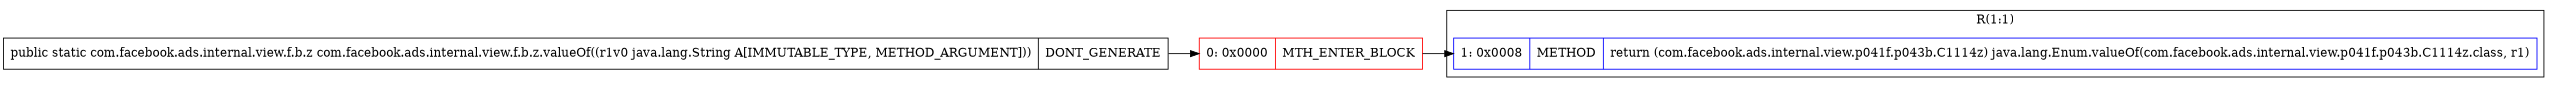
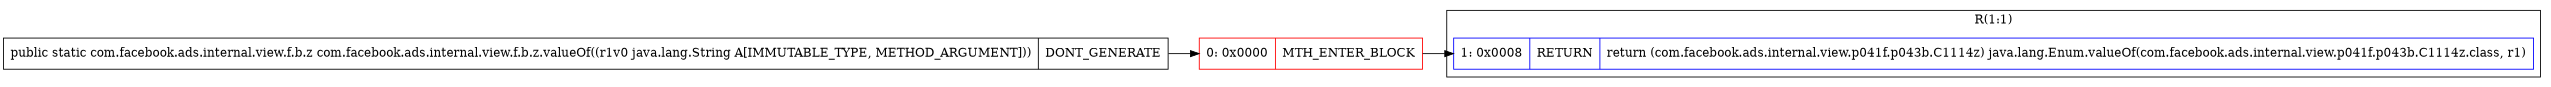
node "1: 0x0008": text "METHOD" -> "RETURN"
